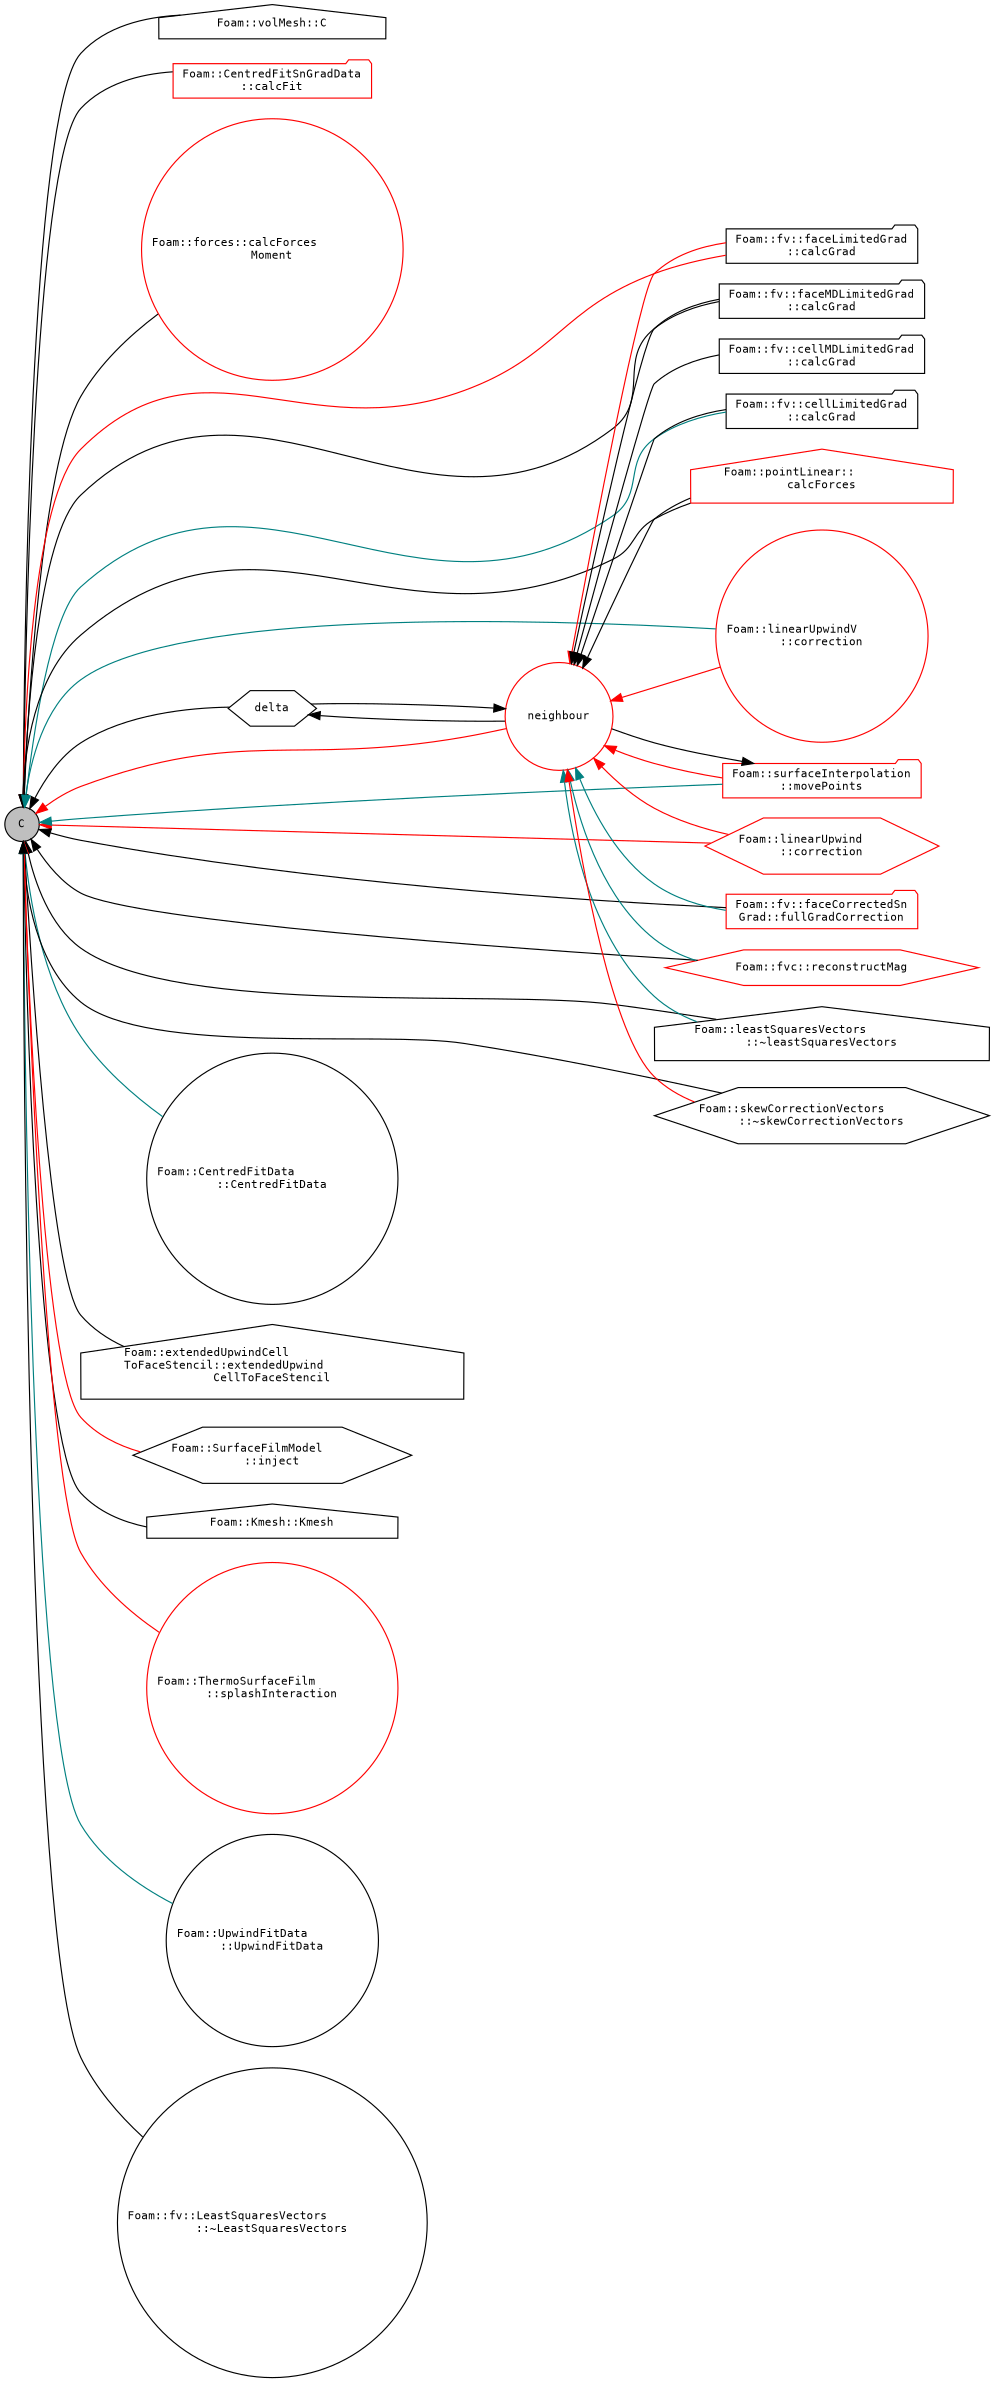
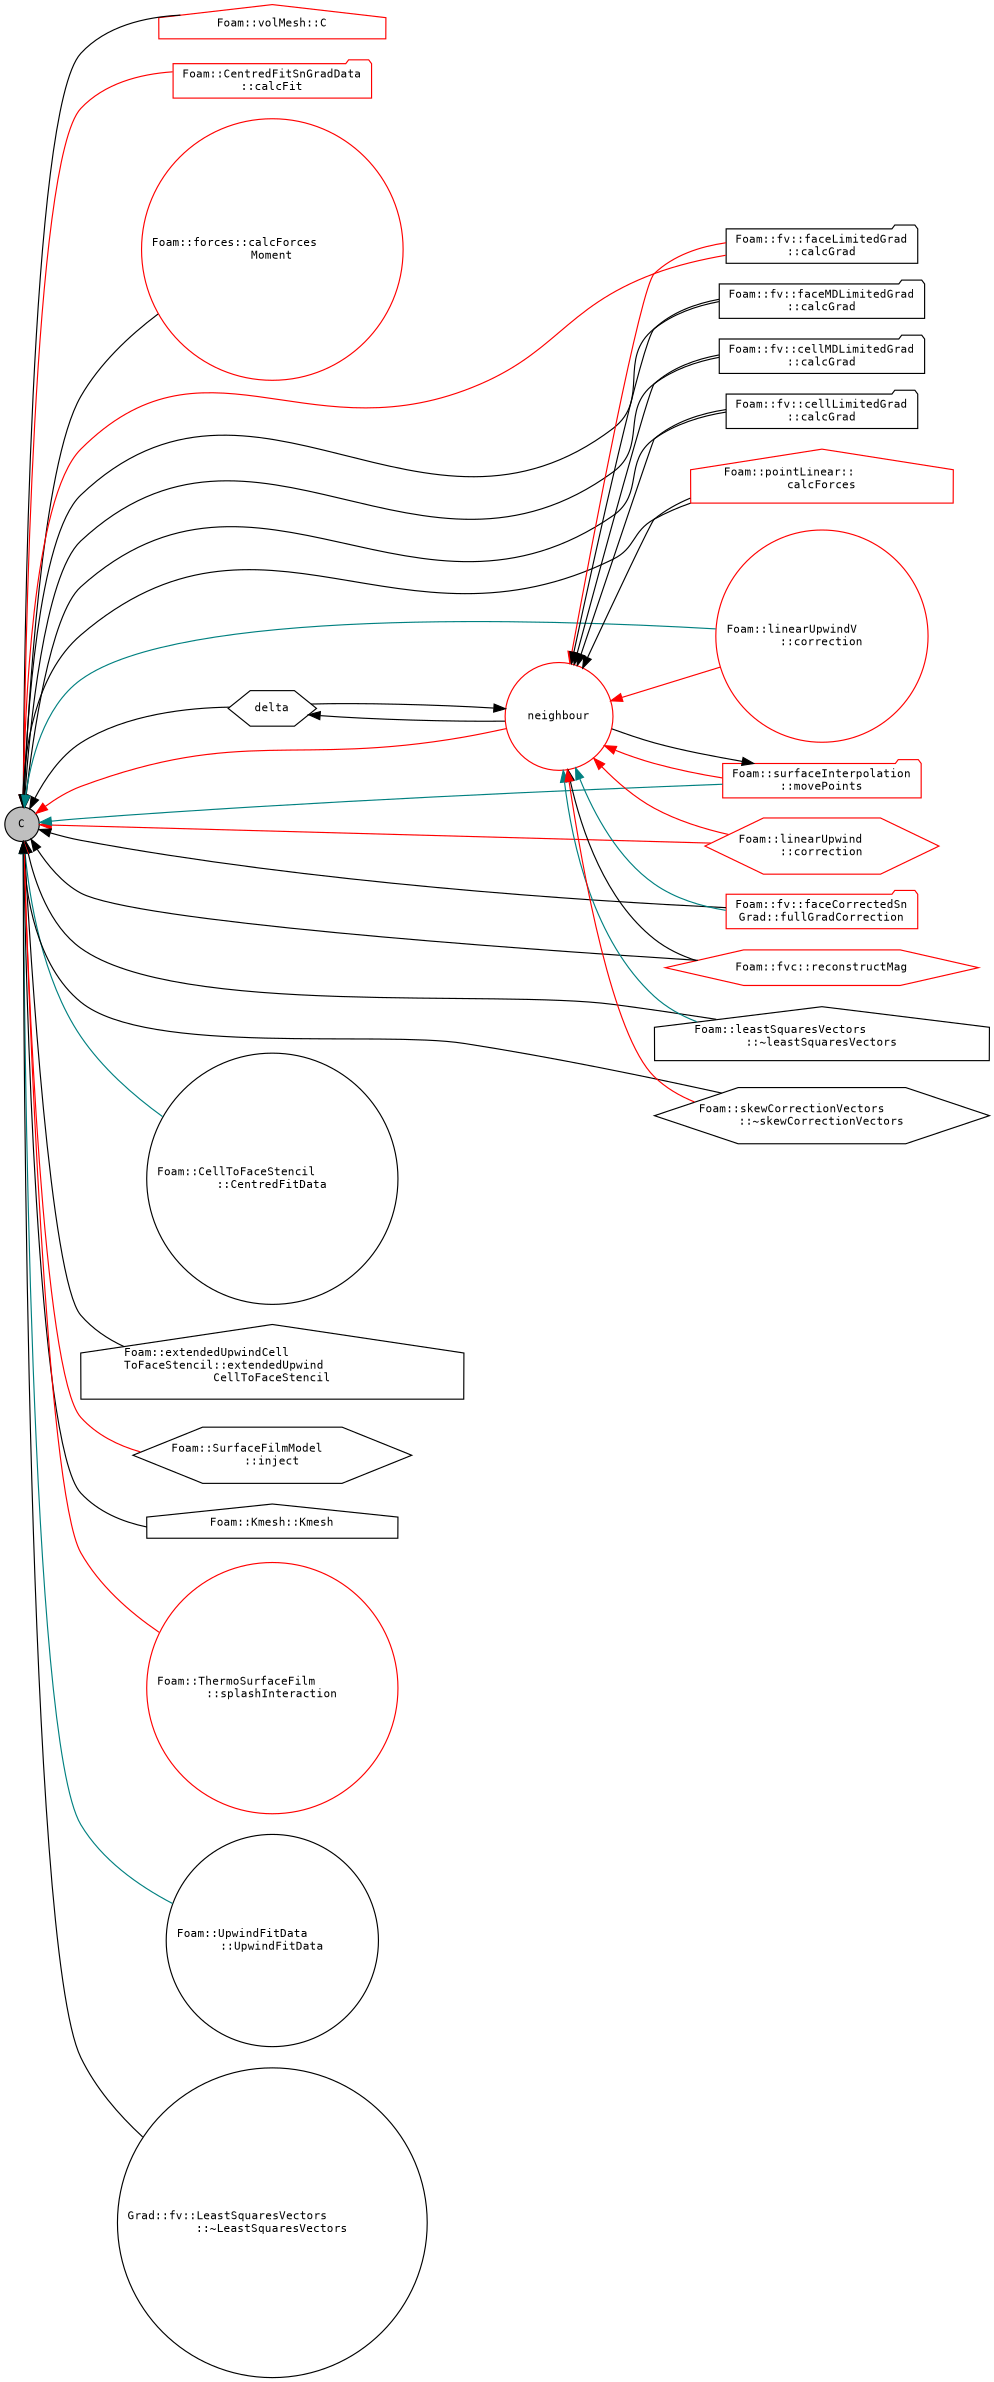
node "Foam::volMesh::C": color black -> red
edge "Foam::CentredFitSnGradData ::calcFit" -> "C": color black -> red
edge "Foam::fv::cellMDLimitedGrad ::calcGrad" -> "C": added
edge "Foam::fv::cellLimitedGrad ::calcGrad" -> "C": color teal -> black
edge "Foam::fvc::reconstructMag" -> "neighbour": color teal -> black
node "Foam::CentredFitData ::CentredFitData": label "Foam::CentredFitData ::CentredFitData" -> "Foam::CellToFaceStencil ::CentredFitData"
node "Foam::fv::LeastSquaresVectors ::~LeastSquaresVectors": label "Foam::fv::LeastSquaresVectors ::~LeastSquaresVectors" -> "Grad::fv::LeastSquaresVectors ::~LeastSquaresVectors"
